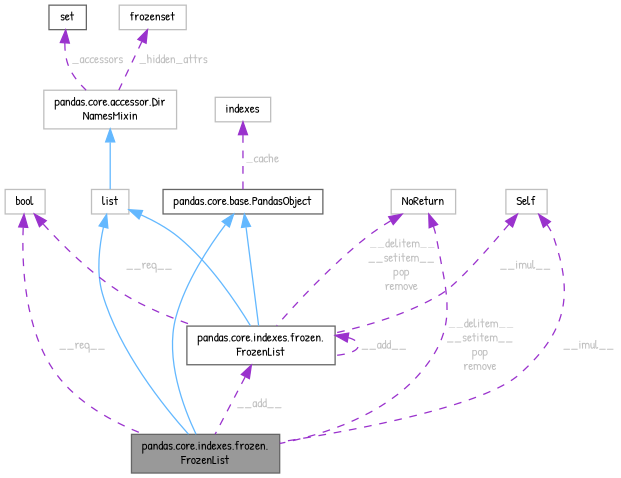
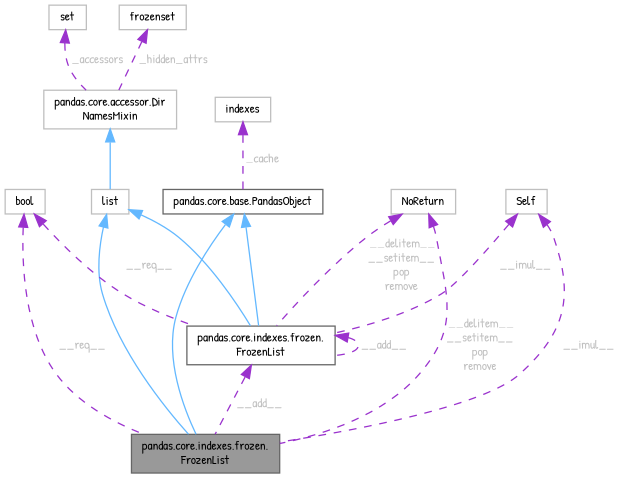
node "set": color gray40 -> grey75
